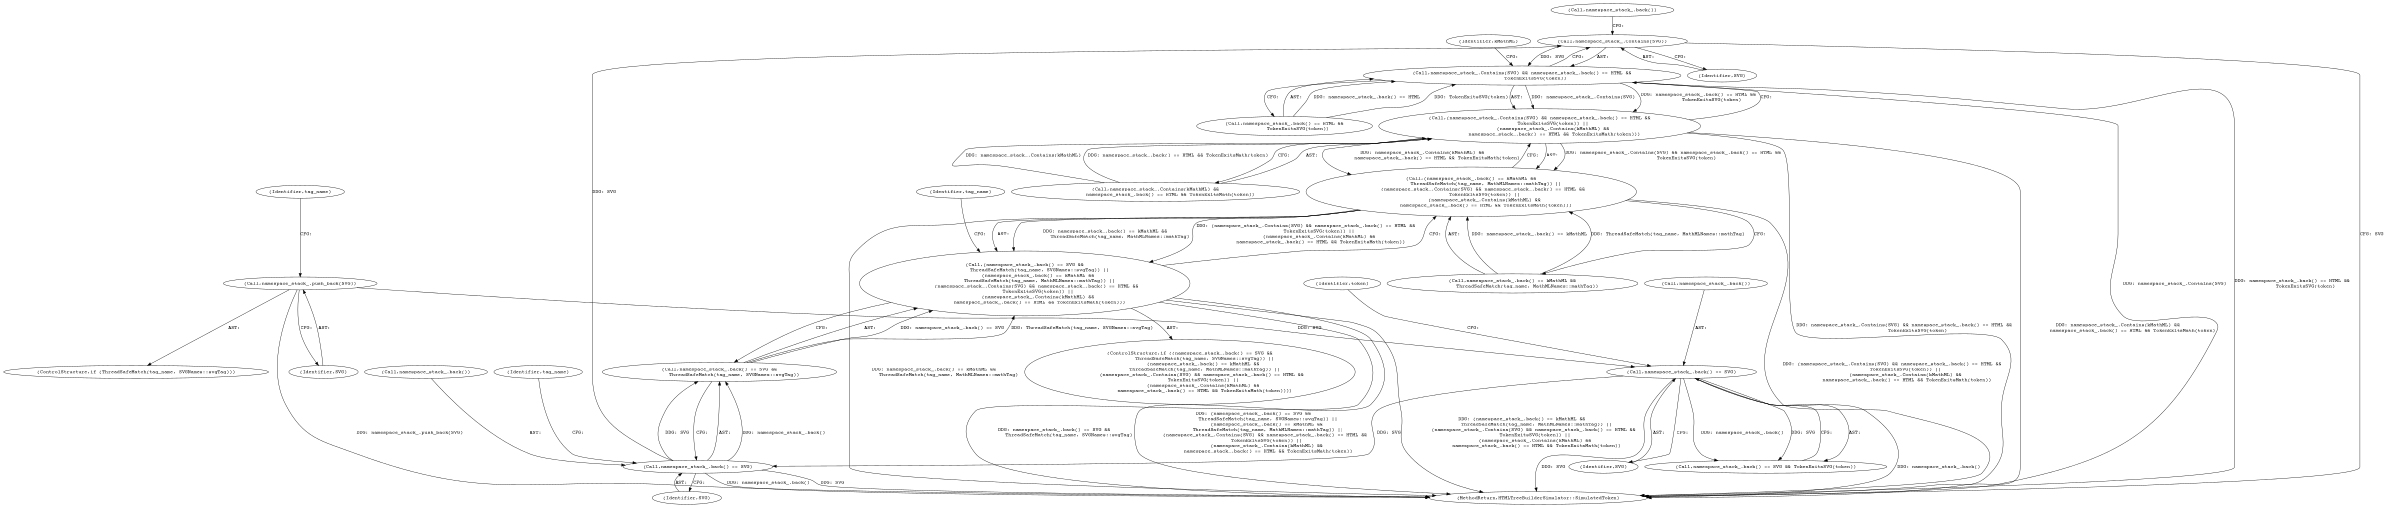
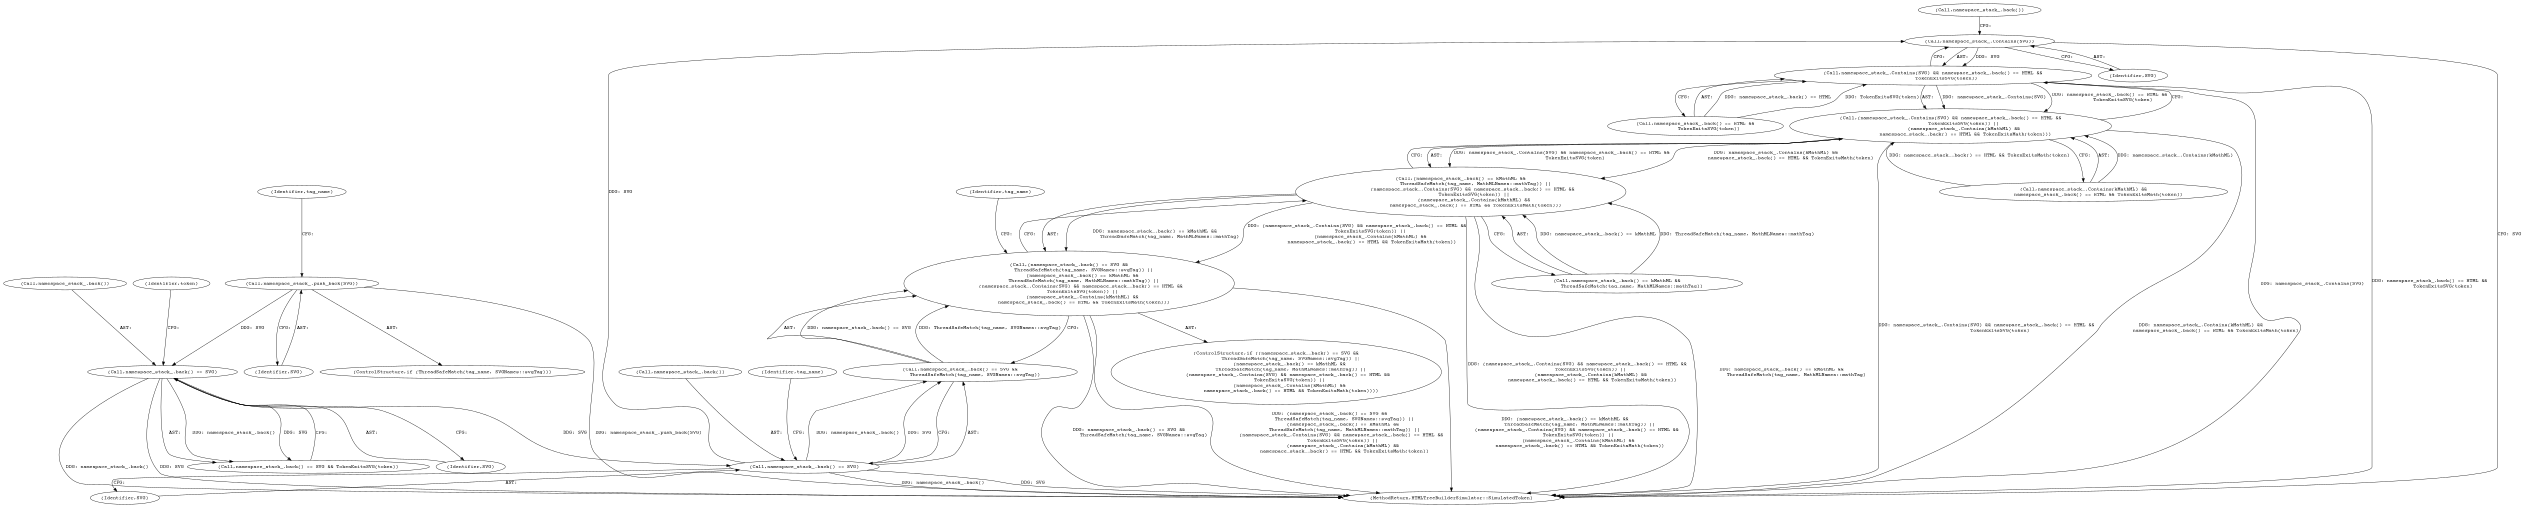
node "(Identifier,kMathML)": removed
